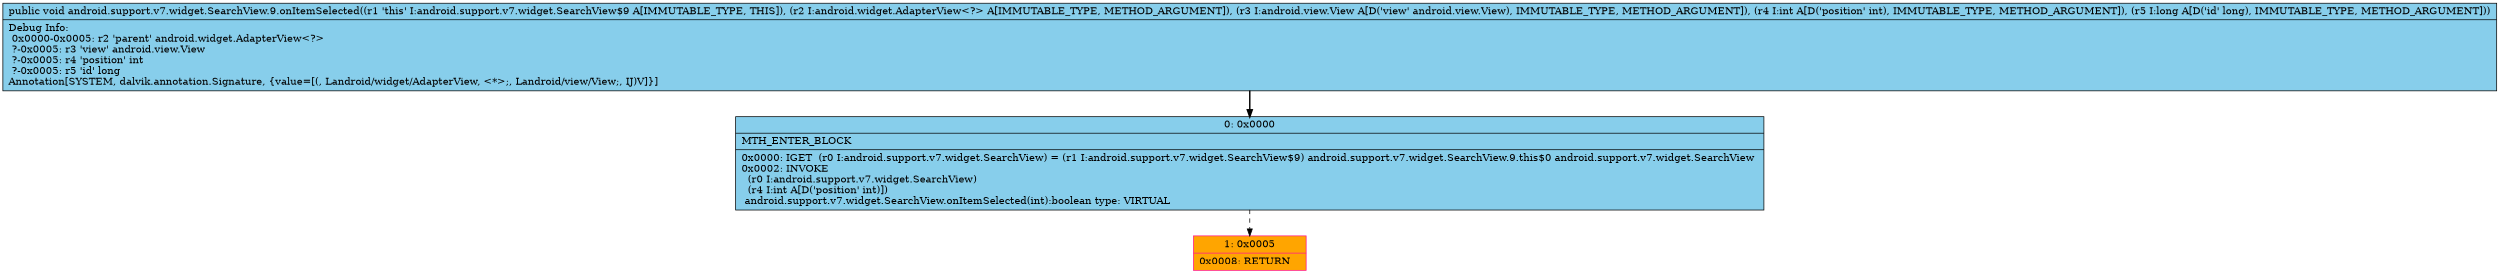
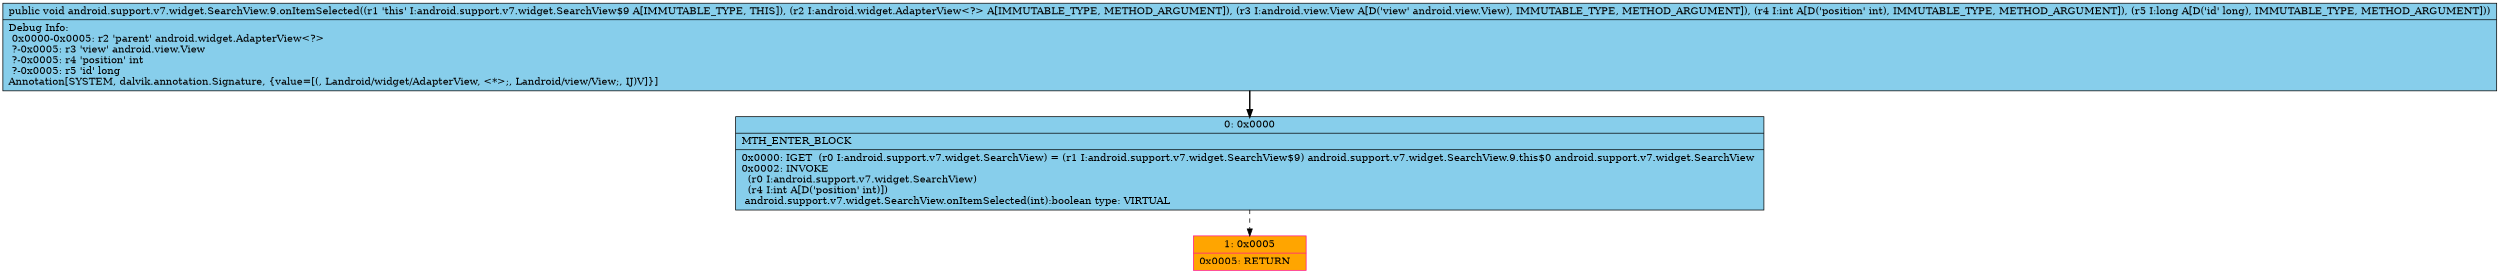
node "1: 0x0005": text "0x0008: RETURN" -> "0x0005: RETURN"
